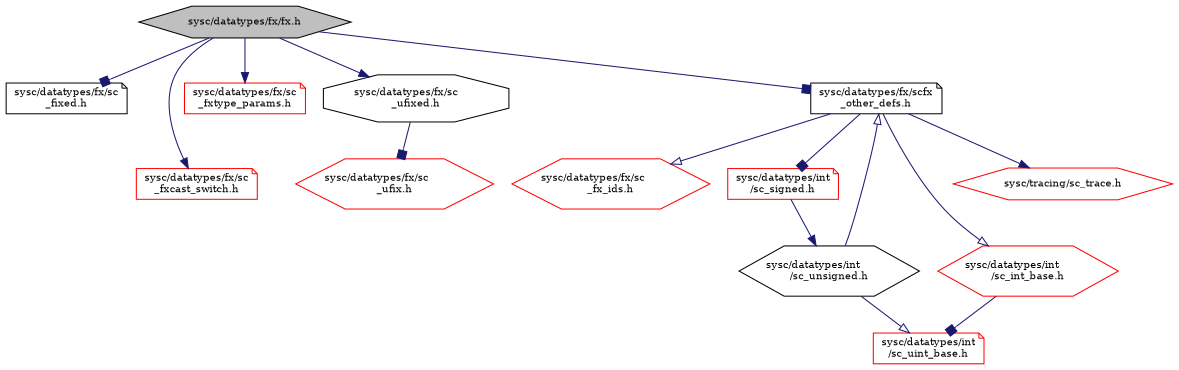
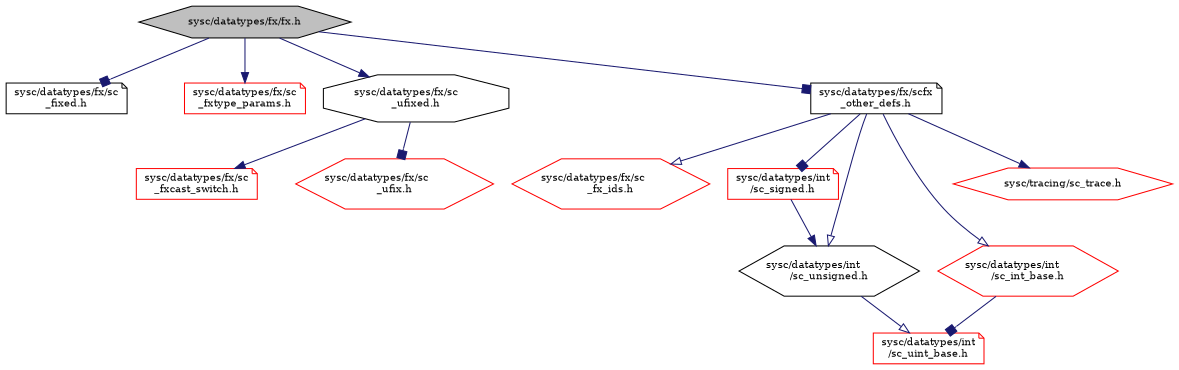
edge "sysc/datatypes/fx/fx.h" -> "sysc/datatypes/fx/sc _fxcast_switch.h": now "sysc/datatypes/fx/sc _ufixed.h" -> "sysc/datatypes/fx/sc _fxcast_switch.h"
edge "sysc/datatypes/int /sc_unsigned.h" -> "sysc/datatypes/fx/scfx _other_defs.h": reversed
